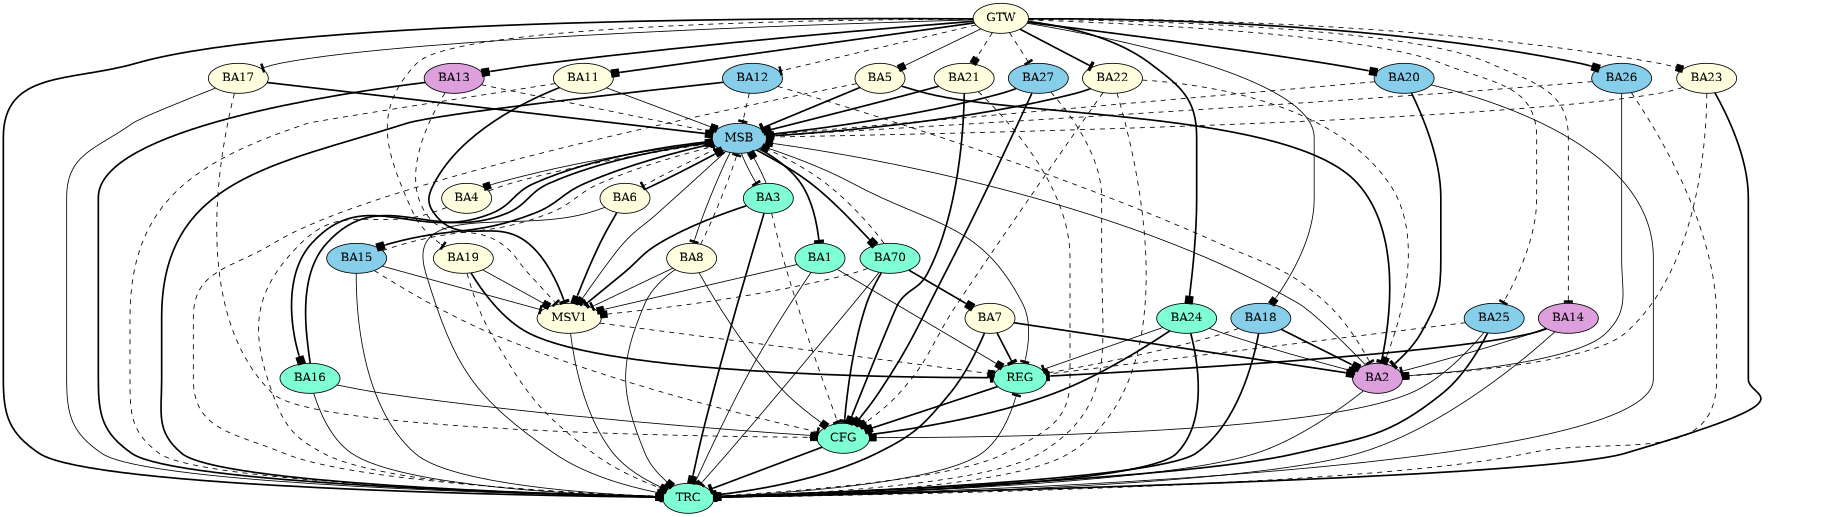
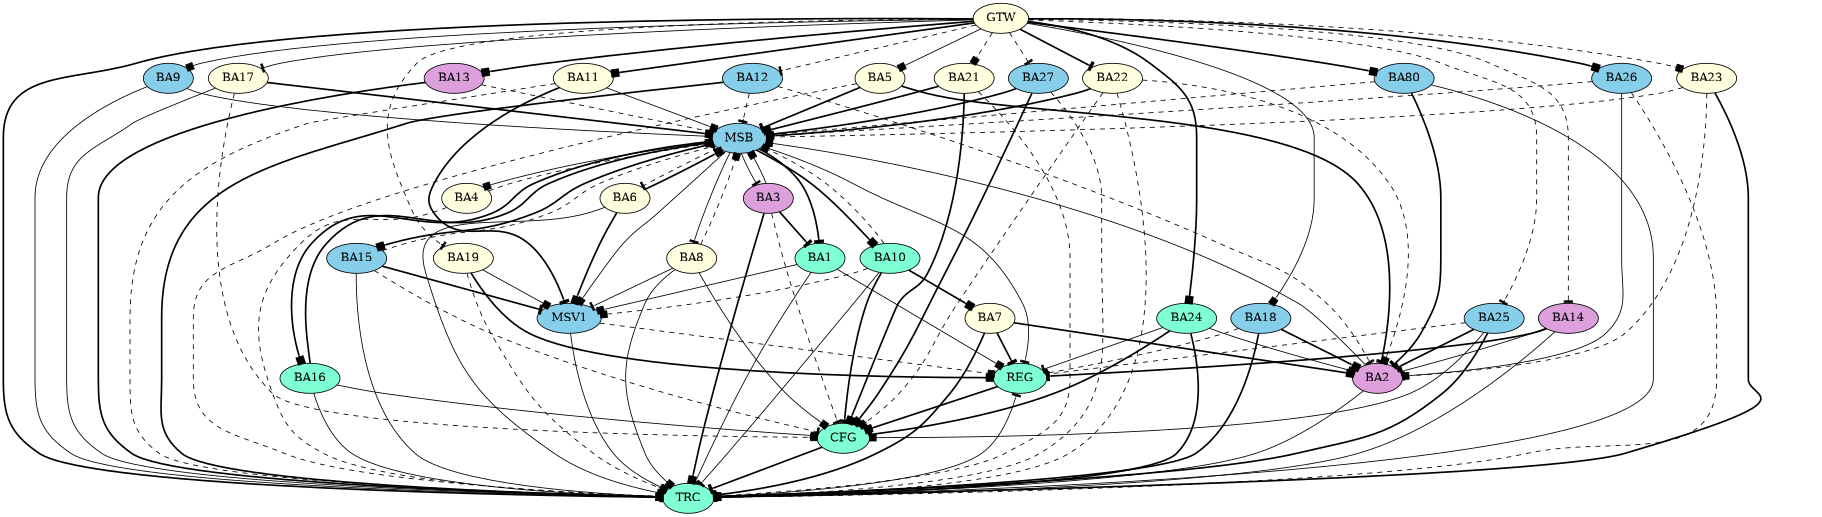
node "BA9": added
node "BA20": label "BA20" -> "BA80"
node "BA3": fillcolor aquamarine -> plum
edge "BA8" -> "MSB": arrowhead tee -> box
edge "BA13" -> "MSV1": removed
edge "BA3" -> "MSV1": now "BA3" -> "BA1"
node "BA70": label "BA70" -> "BA10"
edge "BA15" -> "MSV1": style solid -> bold
edge "BA26" -> "BA2": arrowhead box -> tee
node "MSV1": fillcolor lightyellow -> skyblue
edge "BA25" -> "BA2": added
edge "BA19" -> "REG": arrowhead tee -> box
